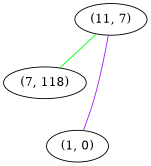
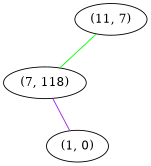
edge "(11, 7)" -- "(1, 0)": now "(7, 118)" -- "(1, 0)"
